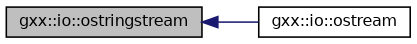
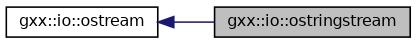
edge "gxx::io::ostream" -> "gxx::io::ostringstream": reversed
